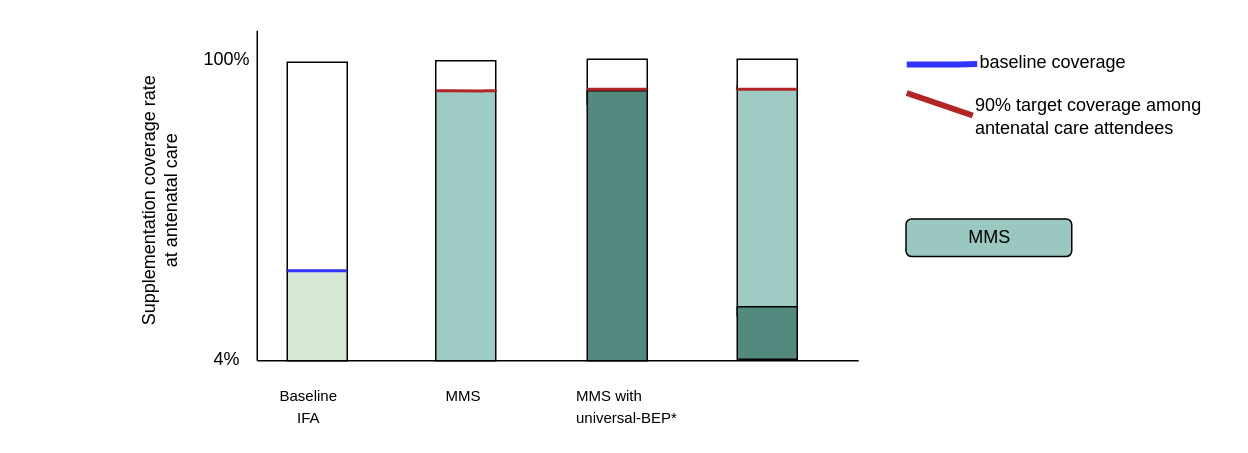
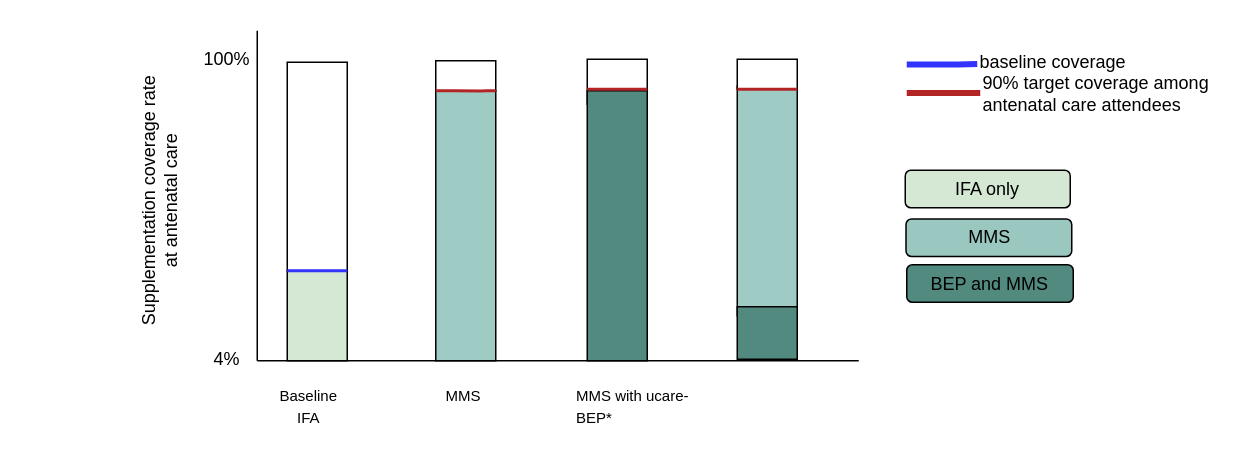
node "90% target coverage among antenatal care attendees": moved (1091, 116) -> (1098, 93)
node "IFA only": added
node "BEP and MMS": added
node "MMS with universal-BEP*": label "MMS with universal-BEP*" -> "MMS with ucare-BEP*"
